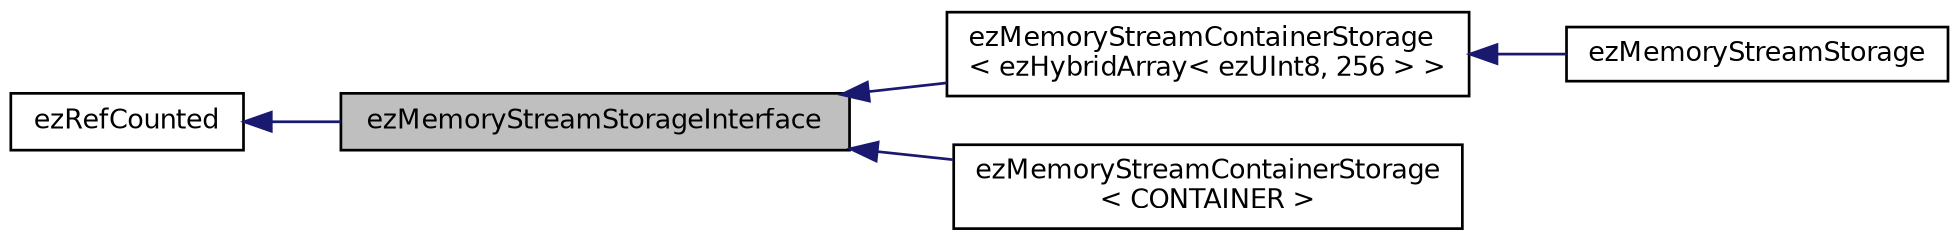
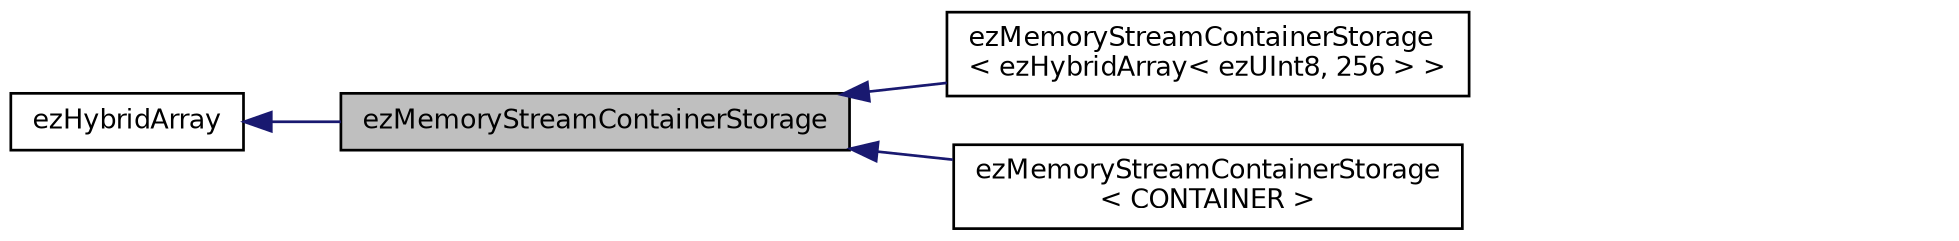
node "ezMemoryStreamStorage": removed
node "ezRefCounted": label "ezRefCounted" -> "ezHybridArray"
node "ezMemoryStreamStorageInterface": label "ezMemoryStreamStorageInterface" -> "ezMemoryStreamContainerStorage"
